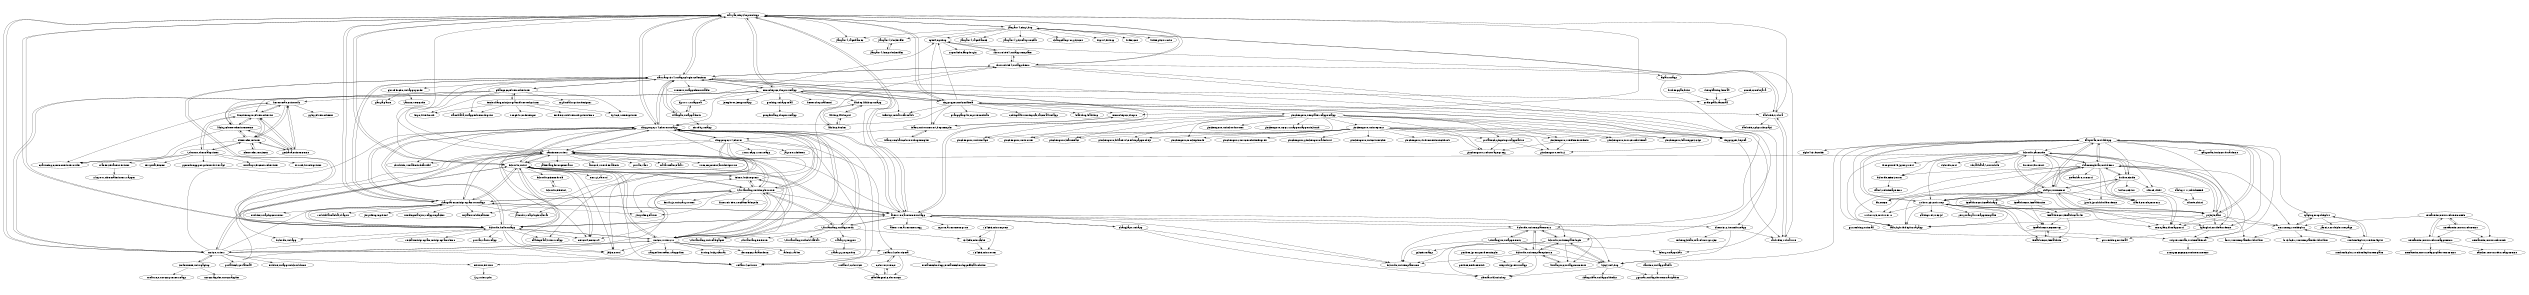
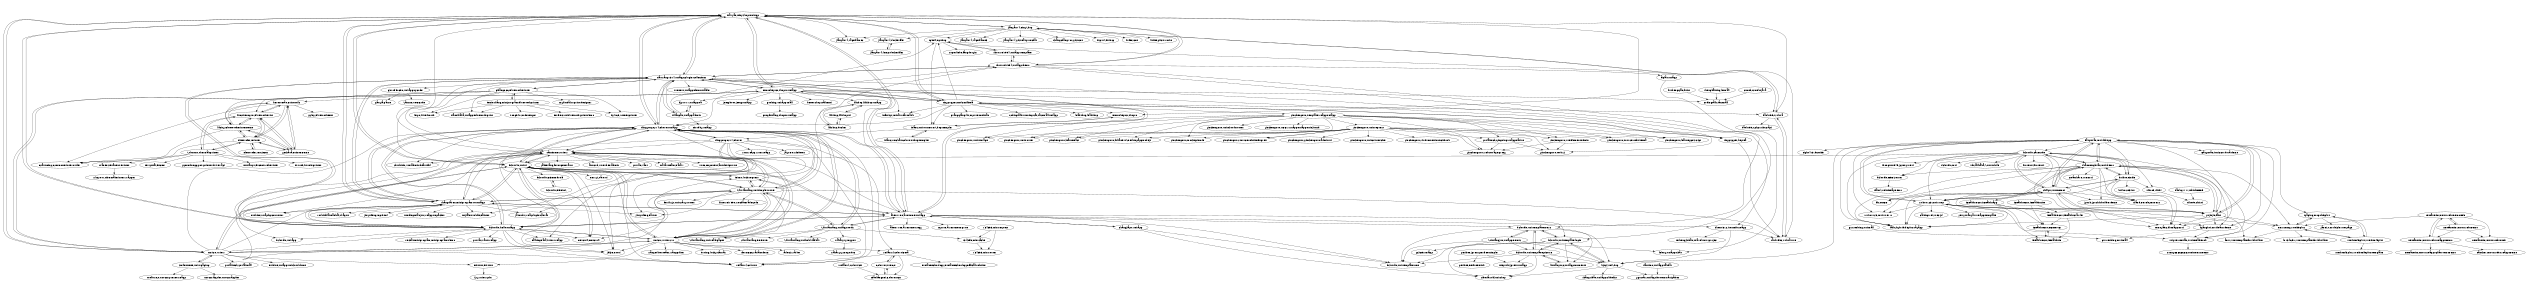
edge "yinchengnuo/uni_request" -> "tinypuppet/heytea": now "yinchengnuo/uni_request" -> "yinchengnuo/sourceWebsiteExpress"
edge "YanxinNet/uView" -> "mescroll/mescroll": now "YanxinNet/uView" -> "ezshine/wxapkg-convertor"
edge "SilurianYang/uni-simple-router" -> "aben1188/awesome-uni-app": now "SilurianYang/uni-simple-router" -> "baok1592/ruhua_vue"
